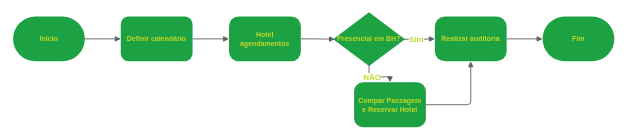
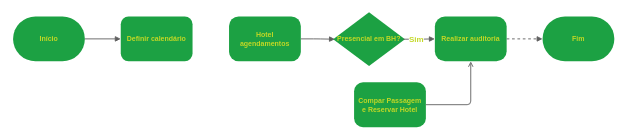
edge "Definir calendário" -> "Hotel agendamentos": removed
edge "Realizar auditoria" -> "Fim": style solid -> dashed
edge "Compar Passagem e Reservar Hotel" -> "Realizar auditoria": arrowhead block -> open
edge "Presencial em BH?" -> "Compar Passagem e Reservar Hotel": removed, label "NÃO"
